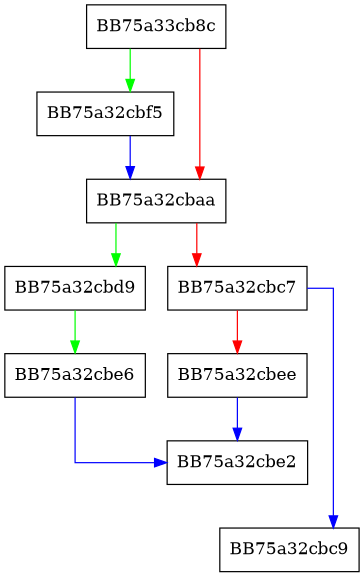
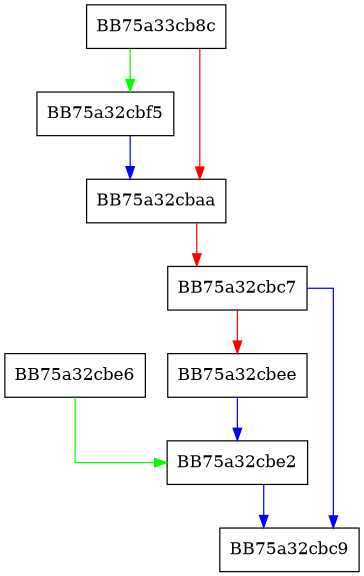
node "BB75a32cbd9": removed
edge "BB75a32cbe6" -> "BB75a32cbe2": color blue -> green
edge "BB75a32cbe2" -> "BB75a32cbc9": added
